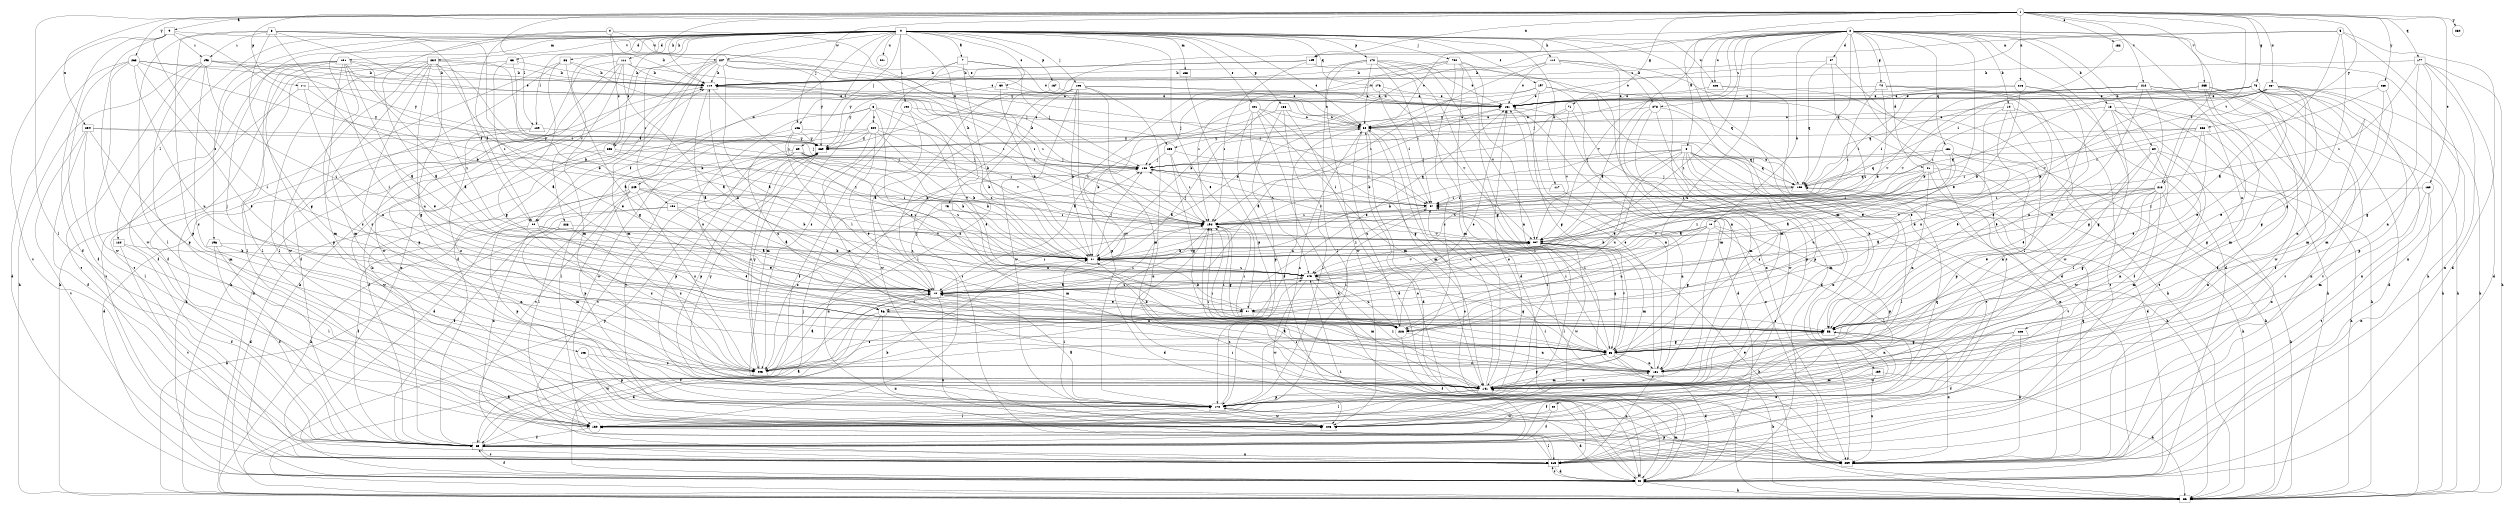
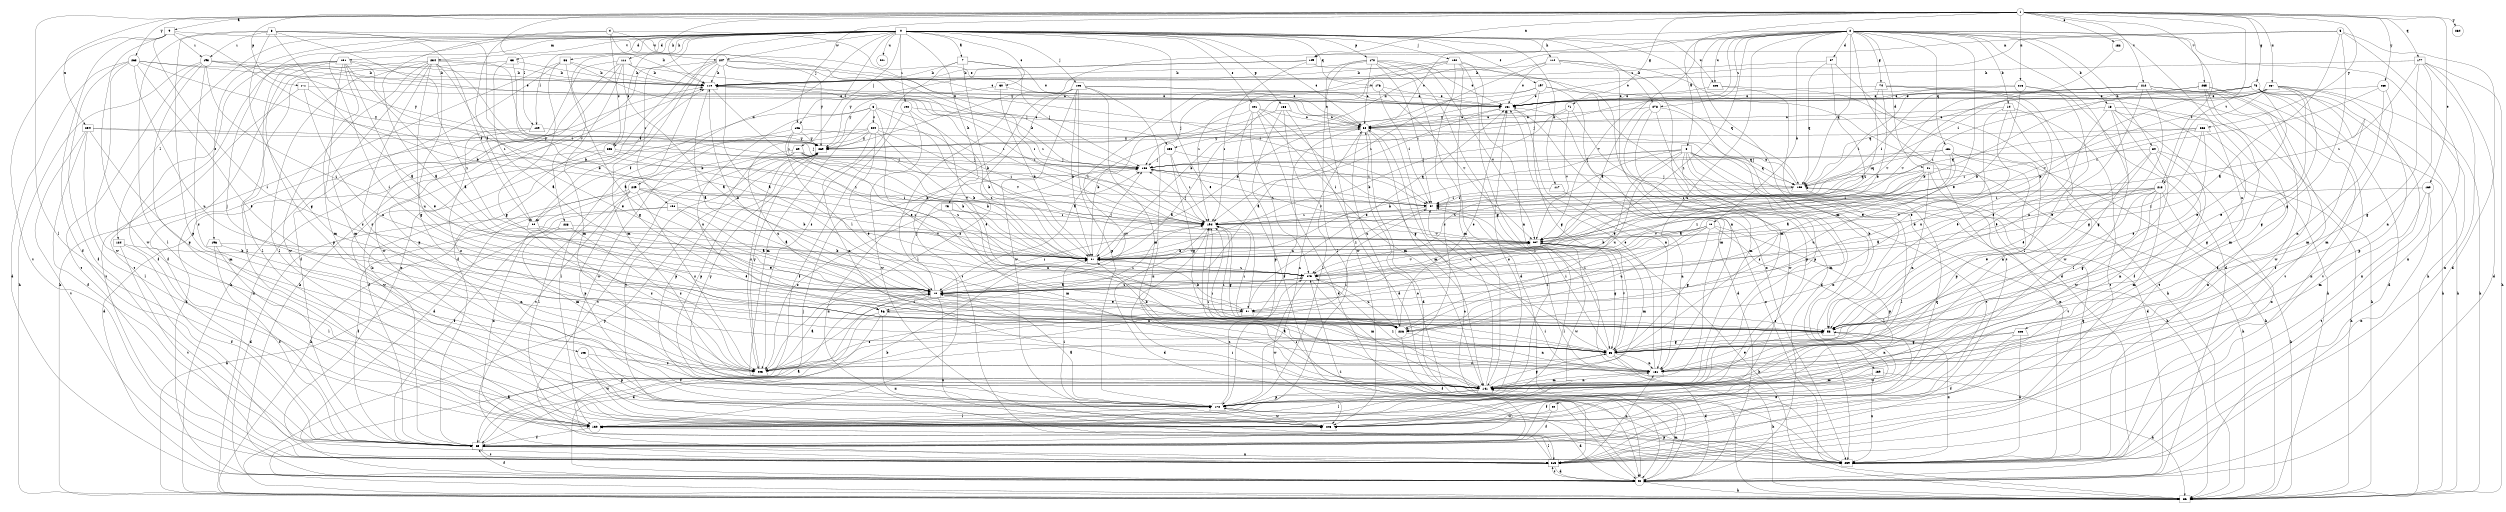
node "702": label "702" -> "102"
node "138": removed
node "167": removed
edge "74" -> "194": now "74" -> "237"
edge "64" -> "279": removed, label "z"
edge "279" -> "85": removed, label "g"
edge "64" -> "172": removed, label "p"
